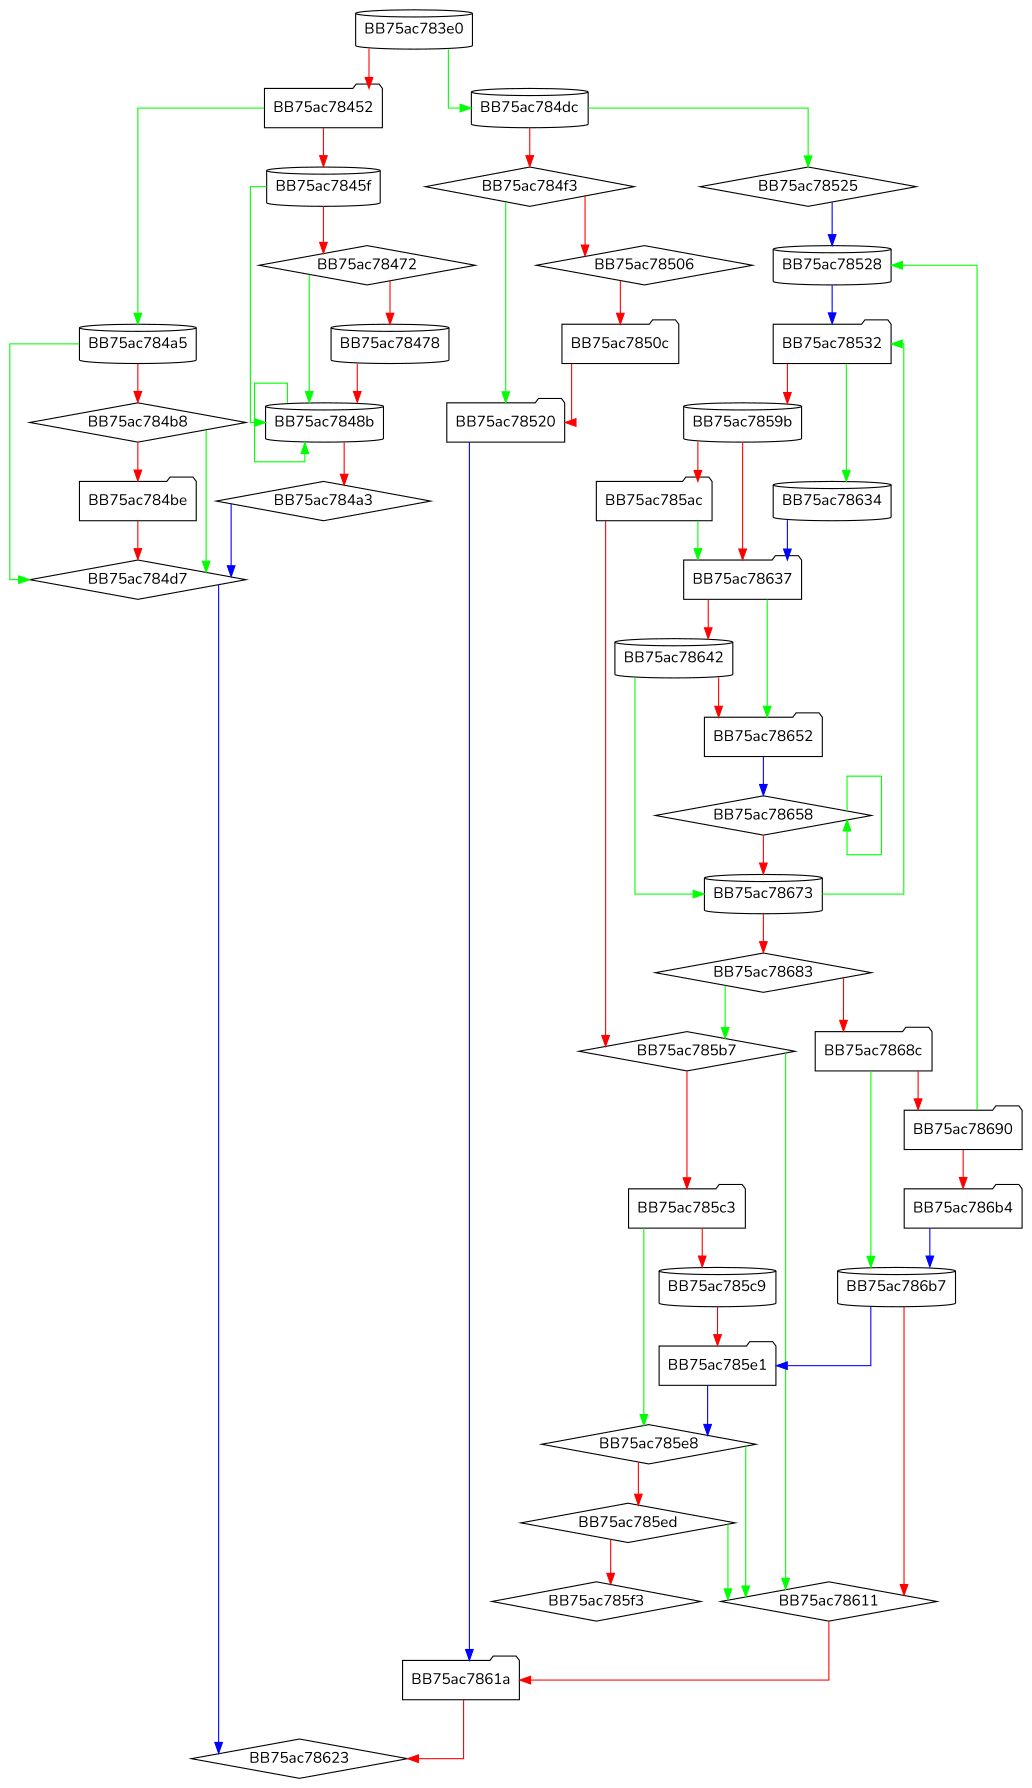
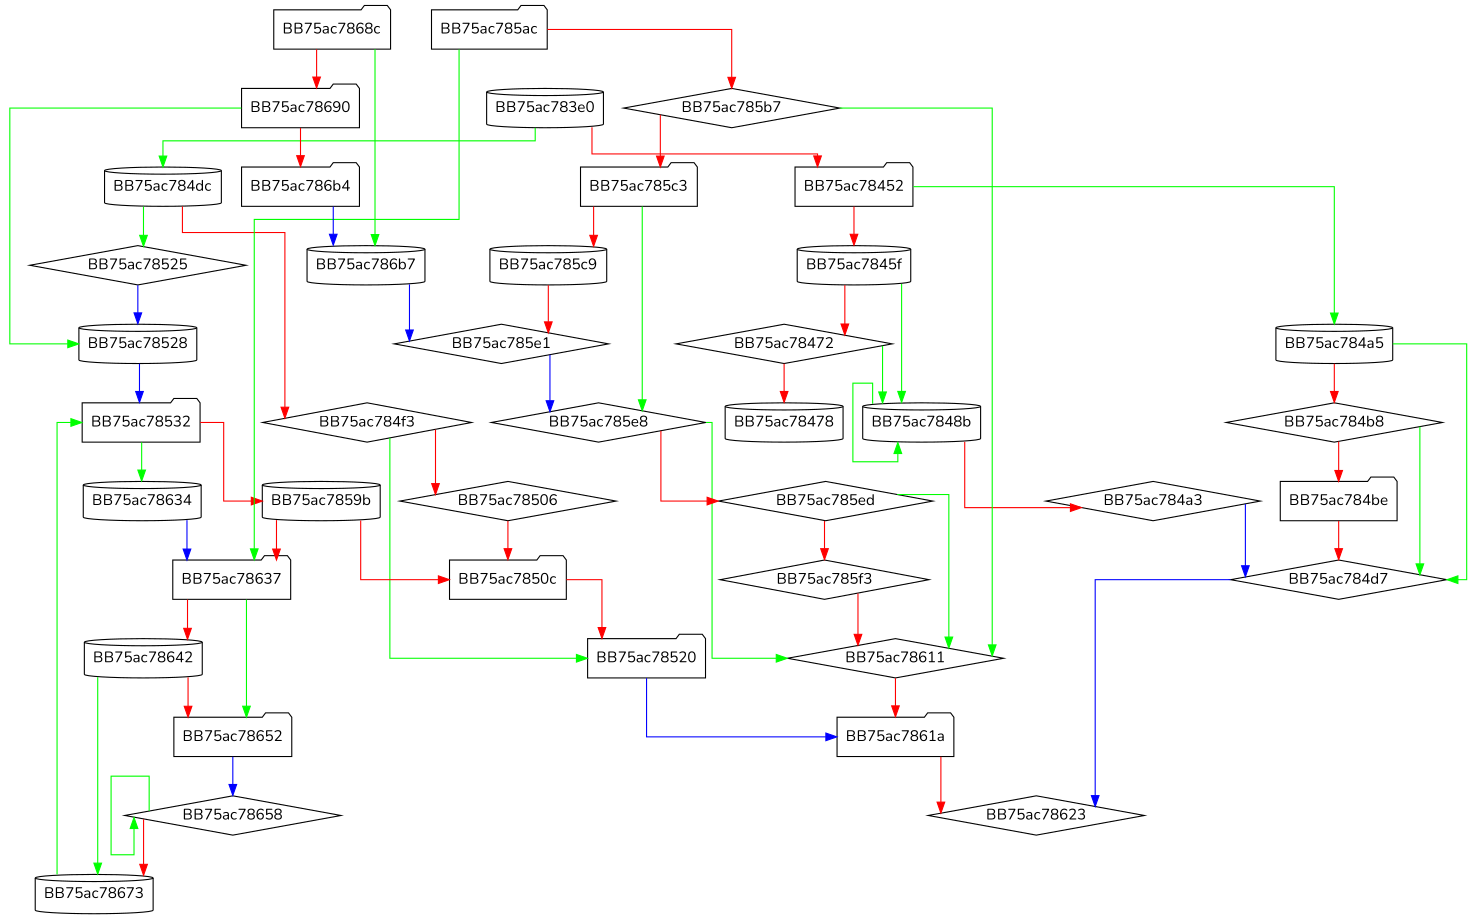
edge "BB75ac78478" -> "BB75ac7848b": removed
edge "BB75ac7859b" -> "BB75ac785ac": now "BB75ac7859b" -> "BB75ac7850c"
node "BB75ac78683": removed
node "BB75ac785e1": shape folder -> diamond
edge "BB75ac786b7" -> "BB75ac78611": now "BB75ac785f3" -> "BB75ac78611"
